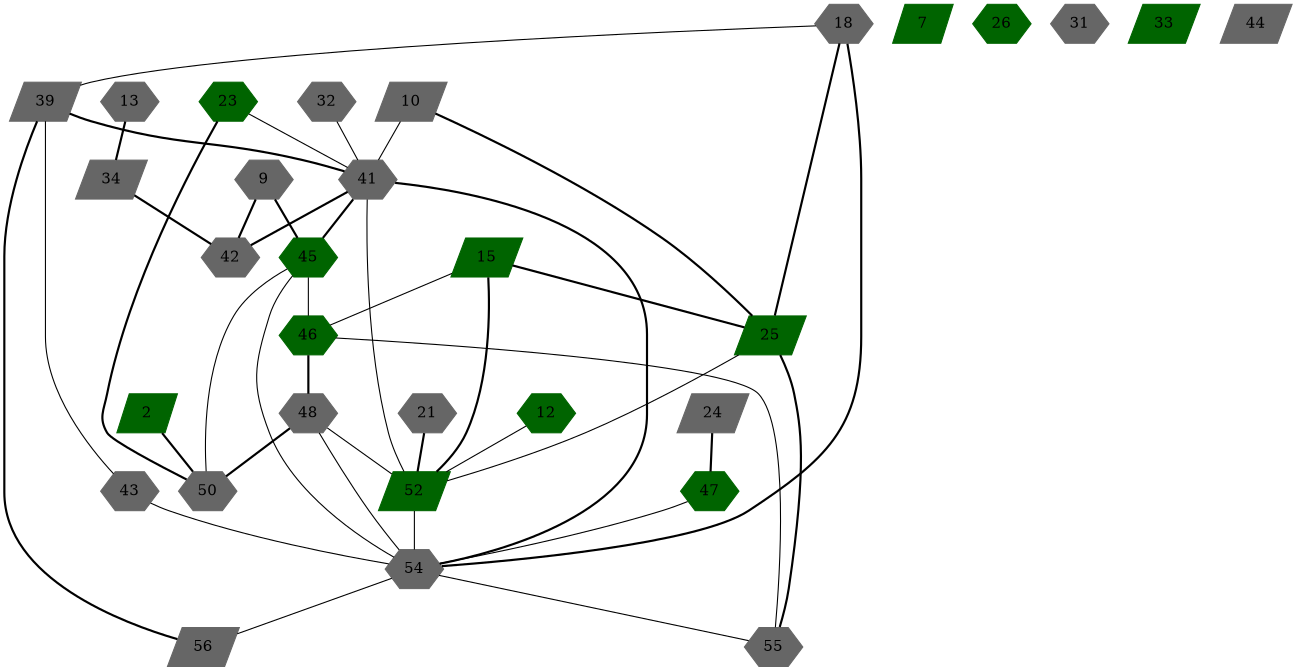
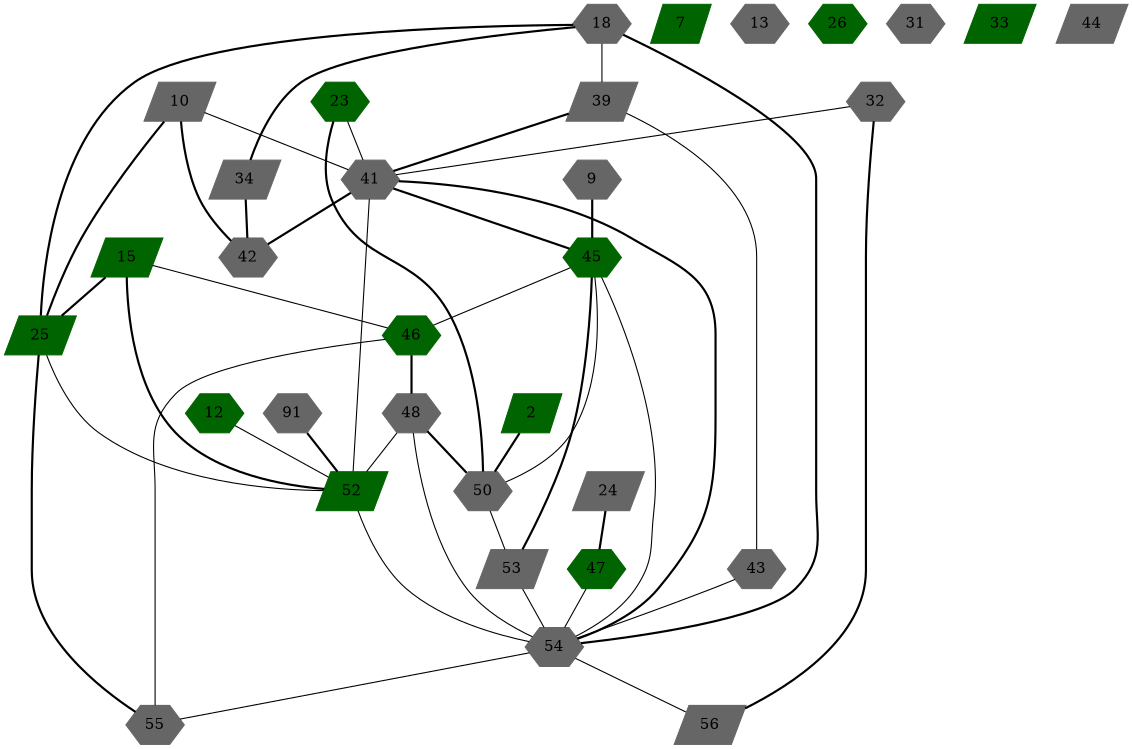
edge "13" -- "34": now "18" -- "34"
edge "9" -- "42": now "10" -- "42"
node "21": label "21" -> "91"
edge "39" -- "56": now "32" -- "56"
node "53": added
